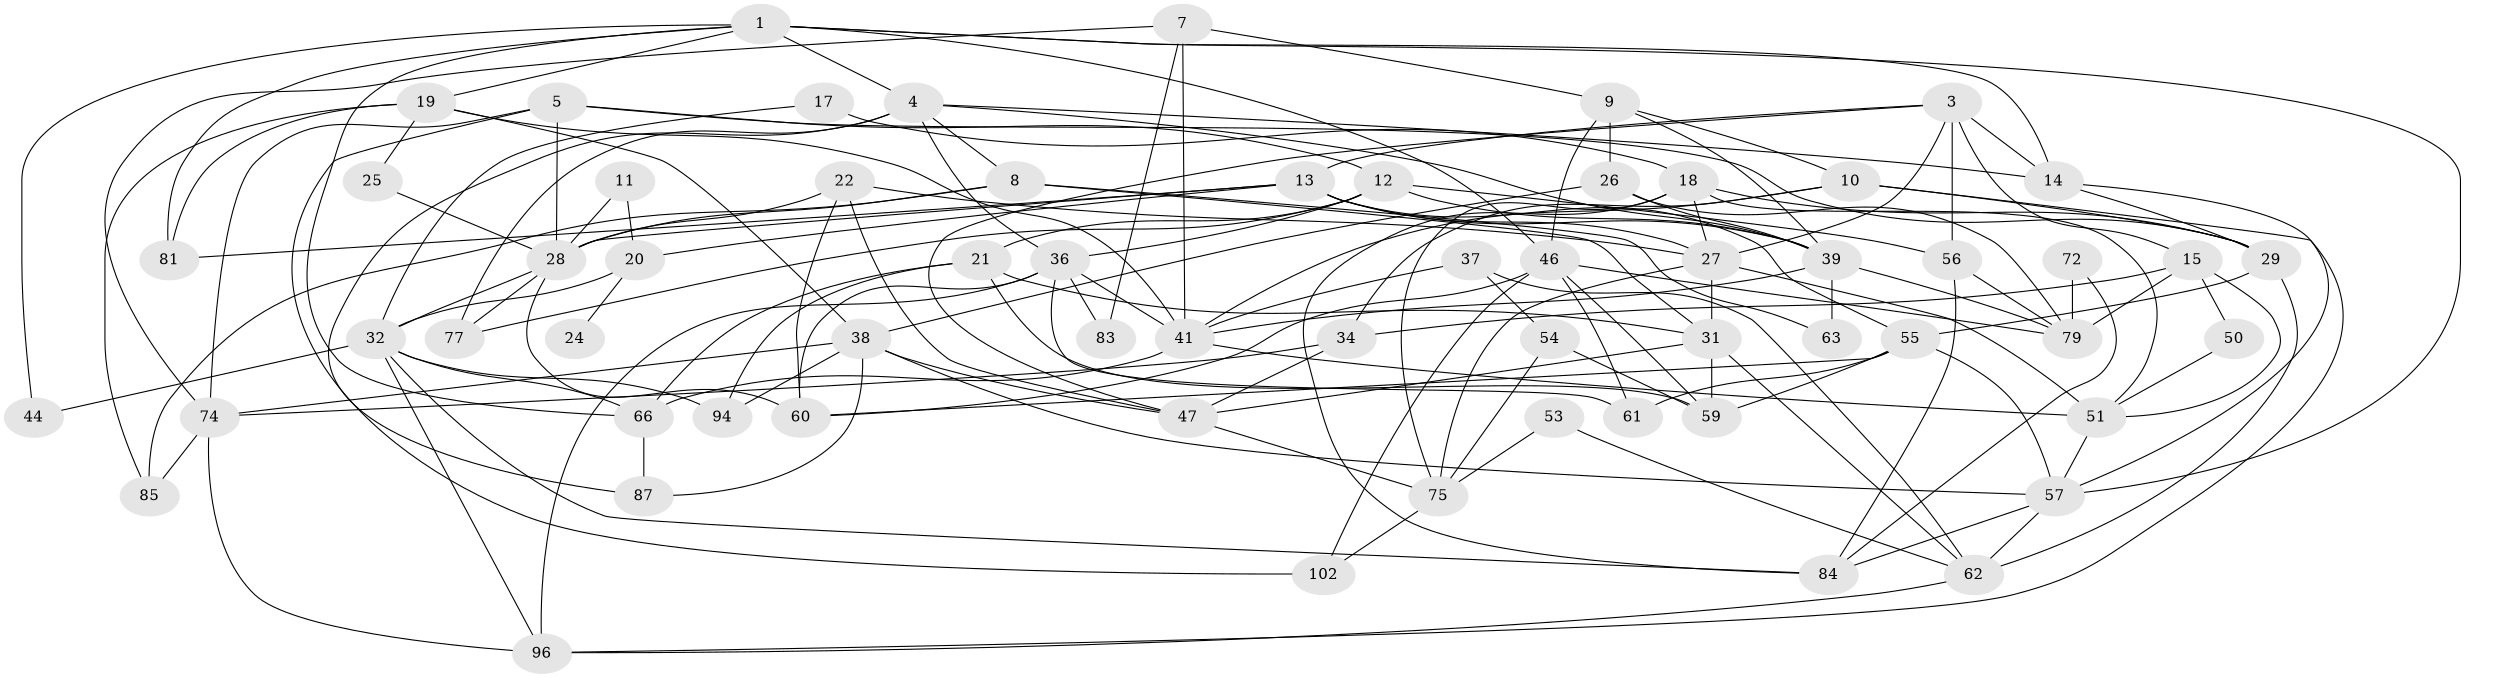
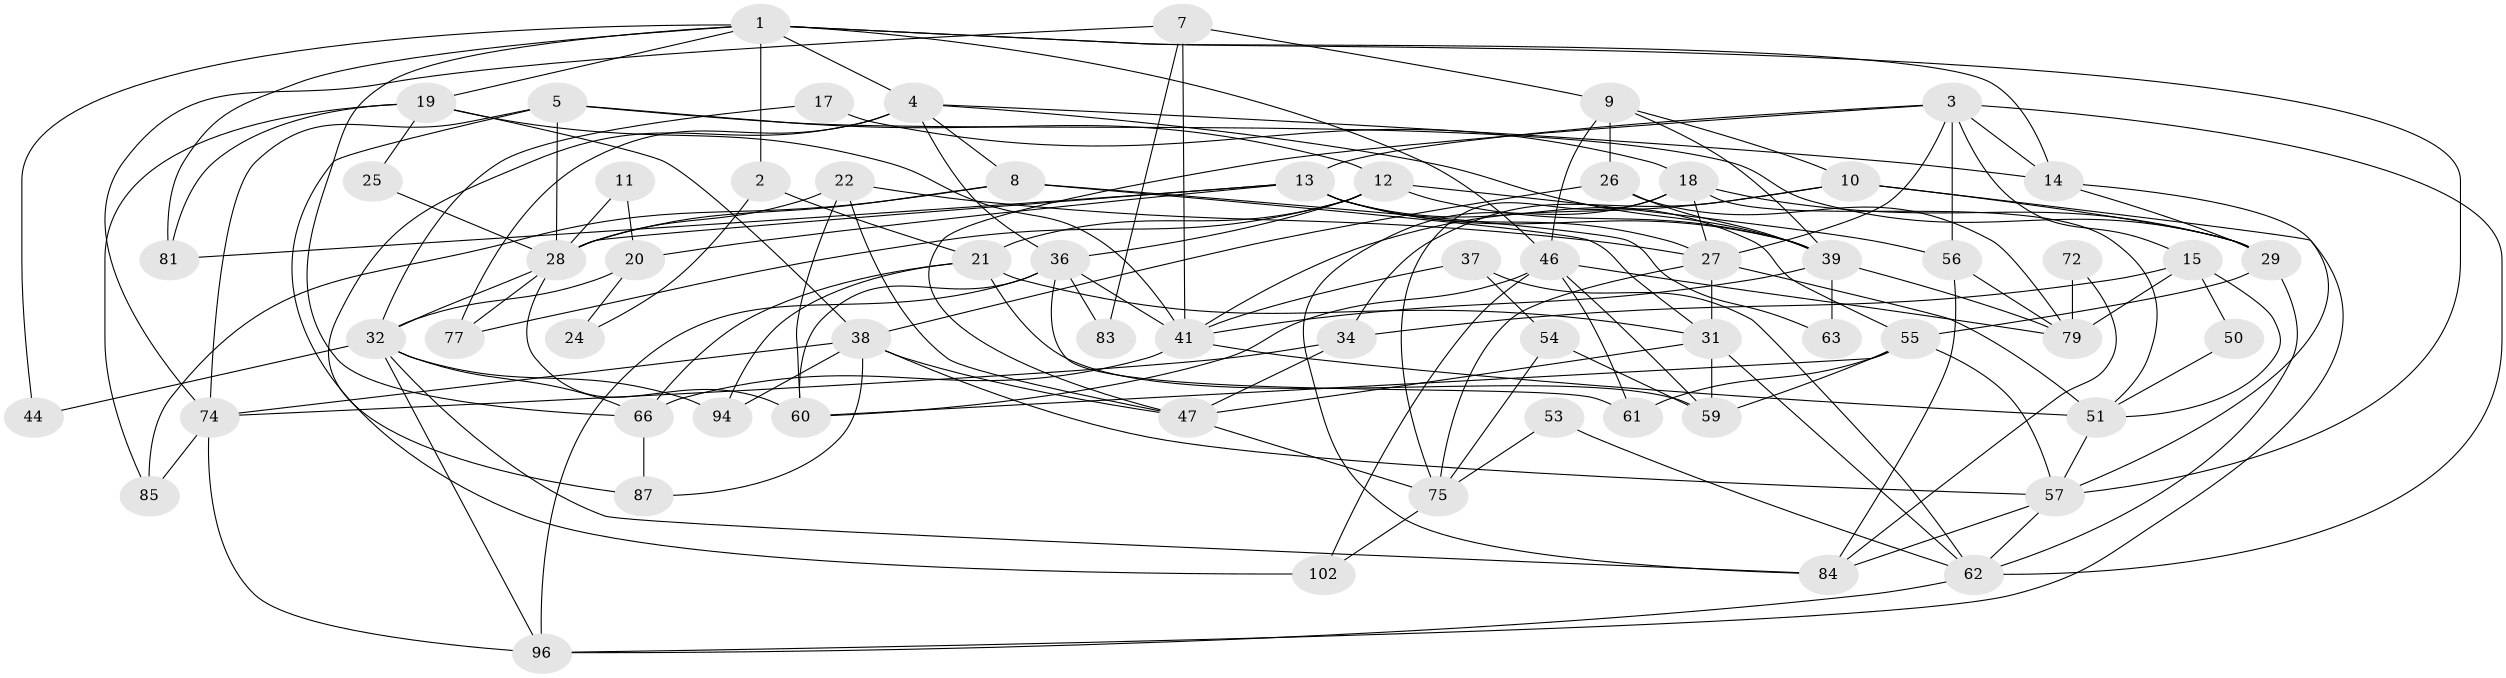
node "2": added
edge "3" -- "62": added
